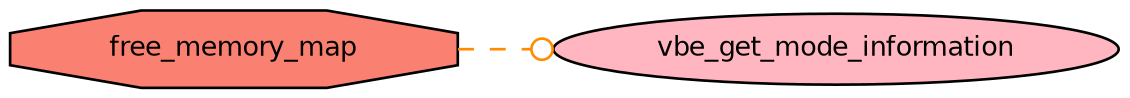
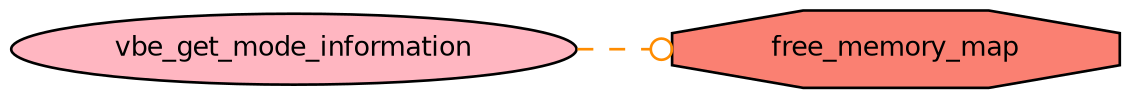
edge "free_memory_map" -> "vbe_get_mode_information": reversed
